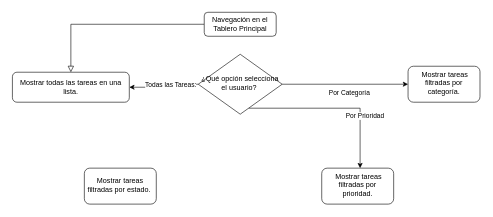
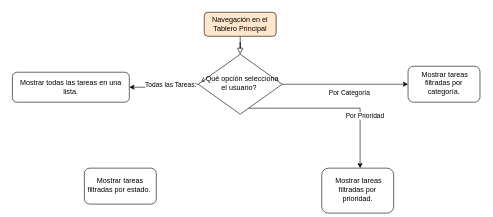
edge "Navegación en el Tablero Principal" -> "Mostrar todas las tareas en una lista.": now "Navegación en el Tablero Principal" -> "¿Qué opción selecciona el usuario?"
node "Navegación en el Tablero Principal": fillcolor #ffffff -> #ffe6cc
node "Mostrar tareas filtradas por prioridad.": size 72x36 -> 72x45
